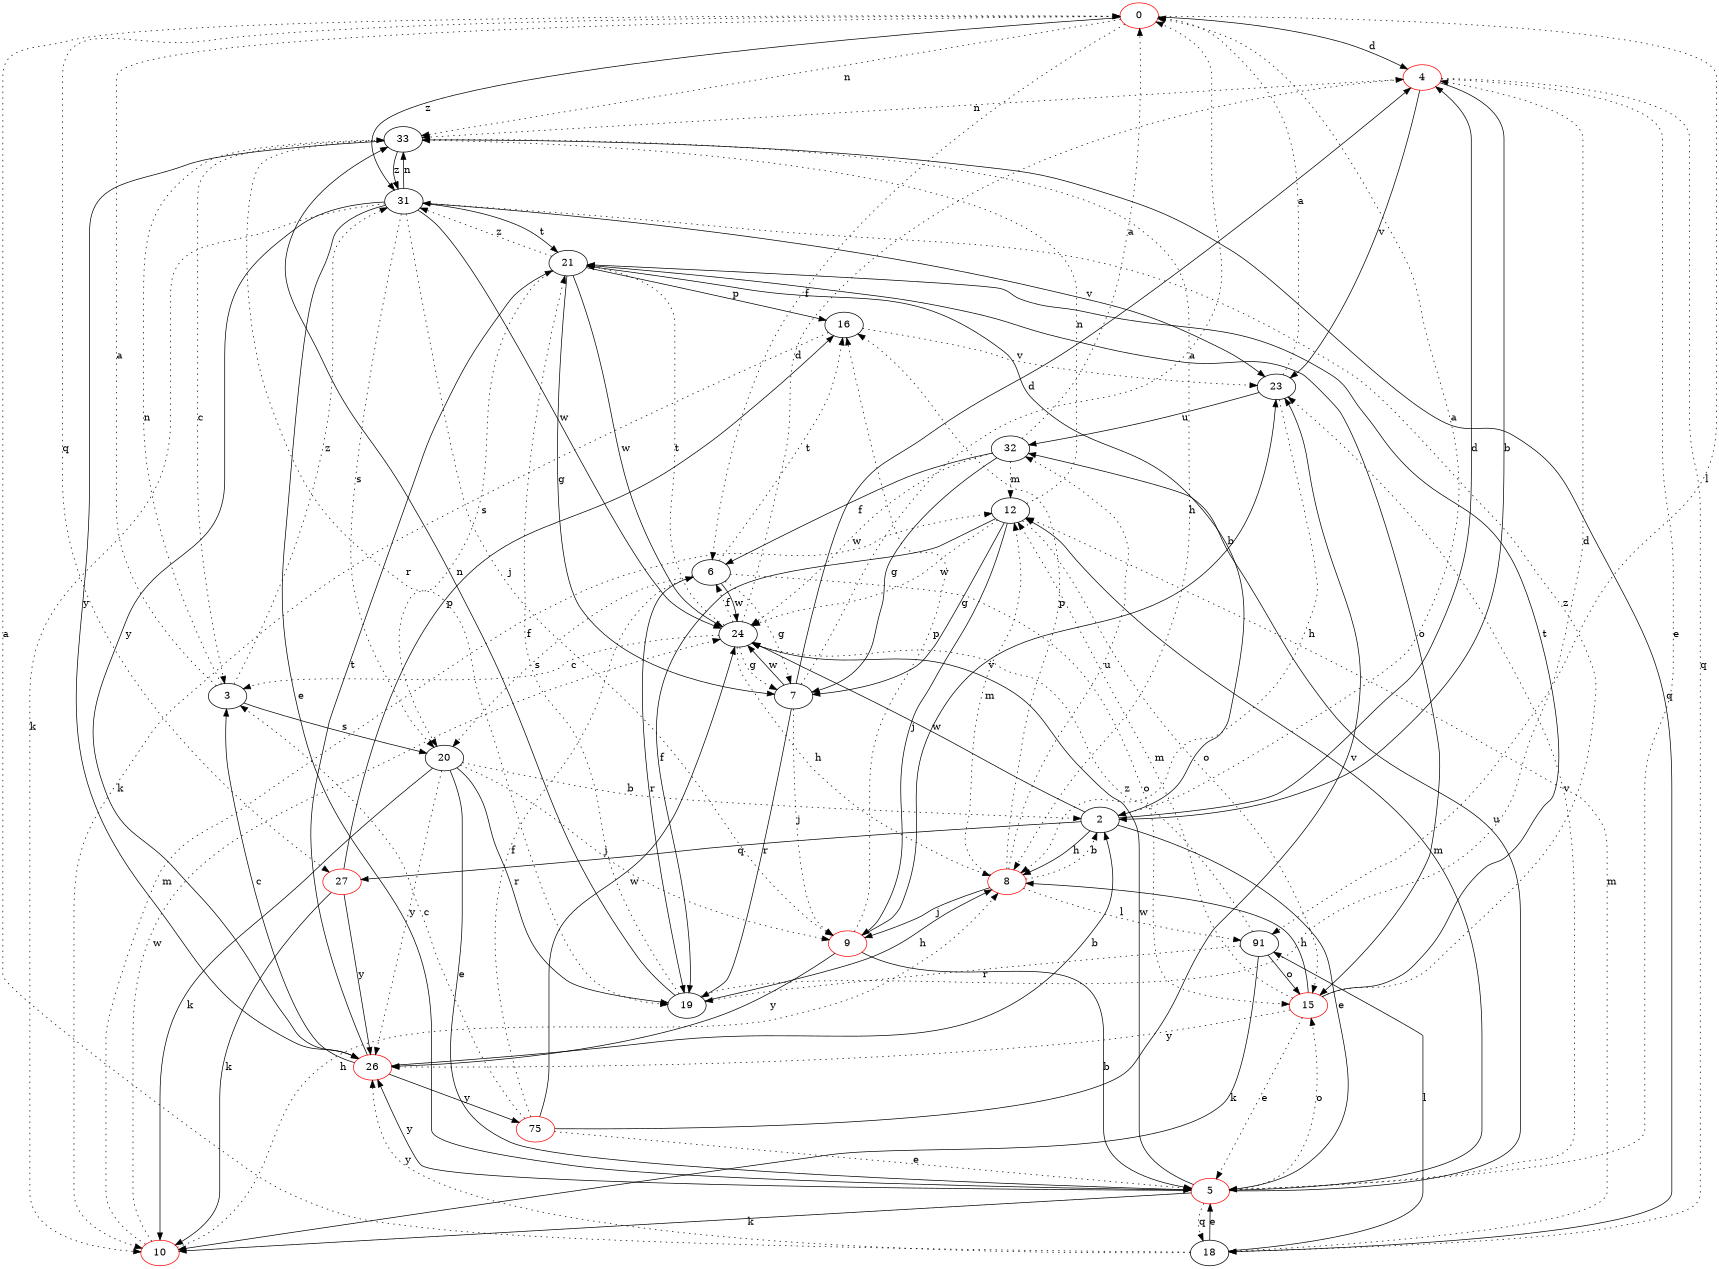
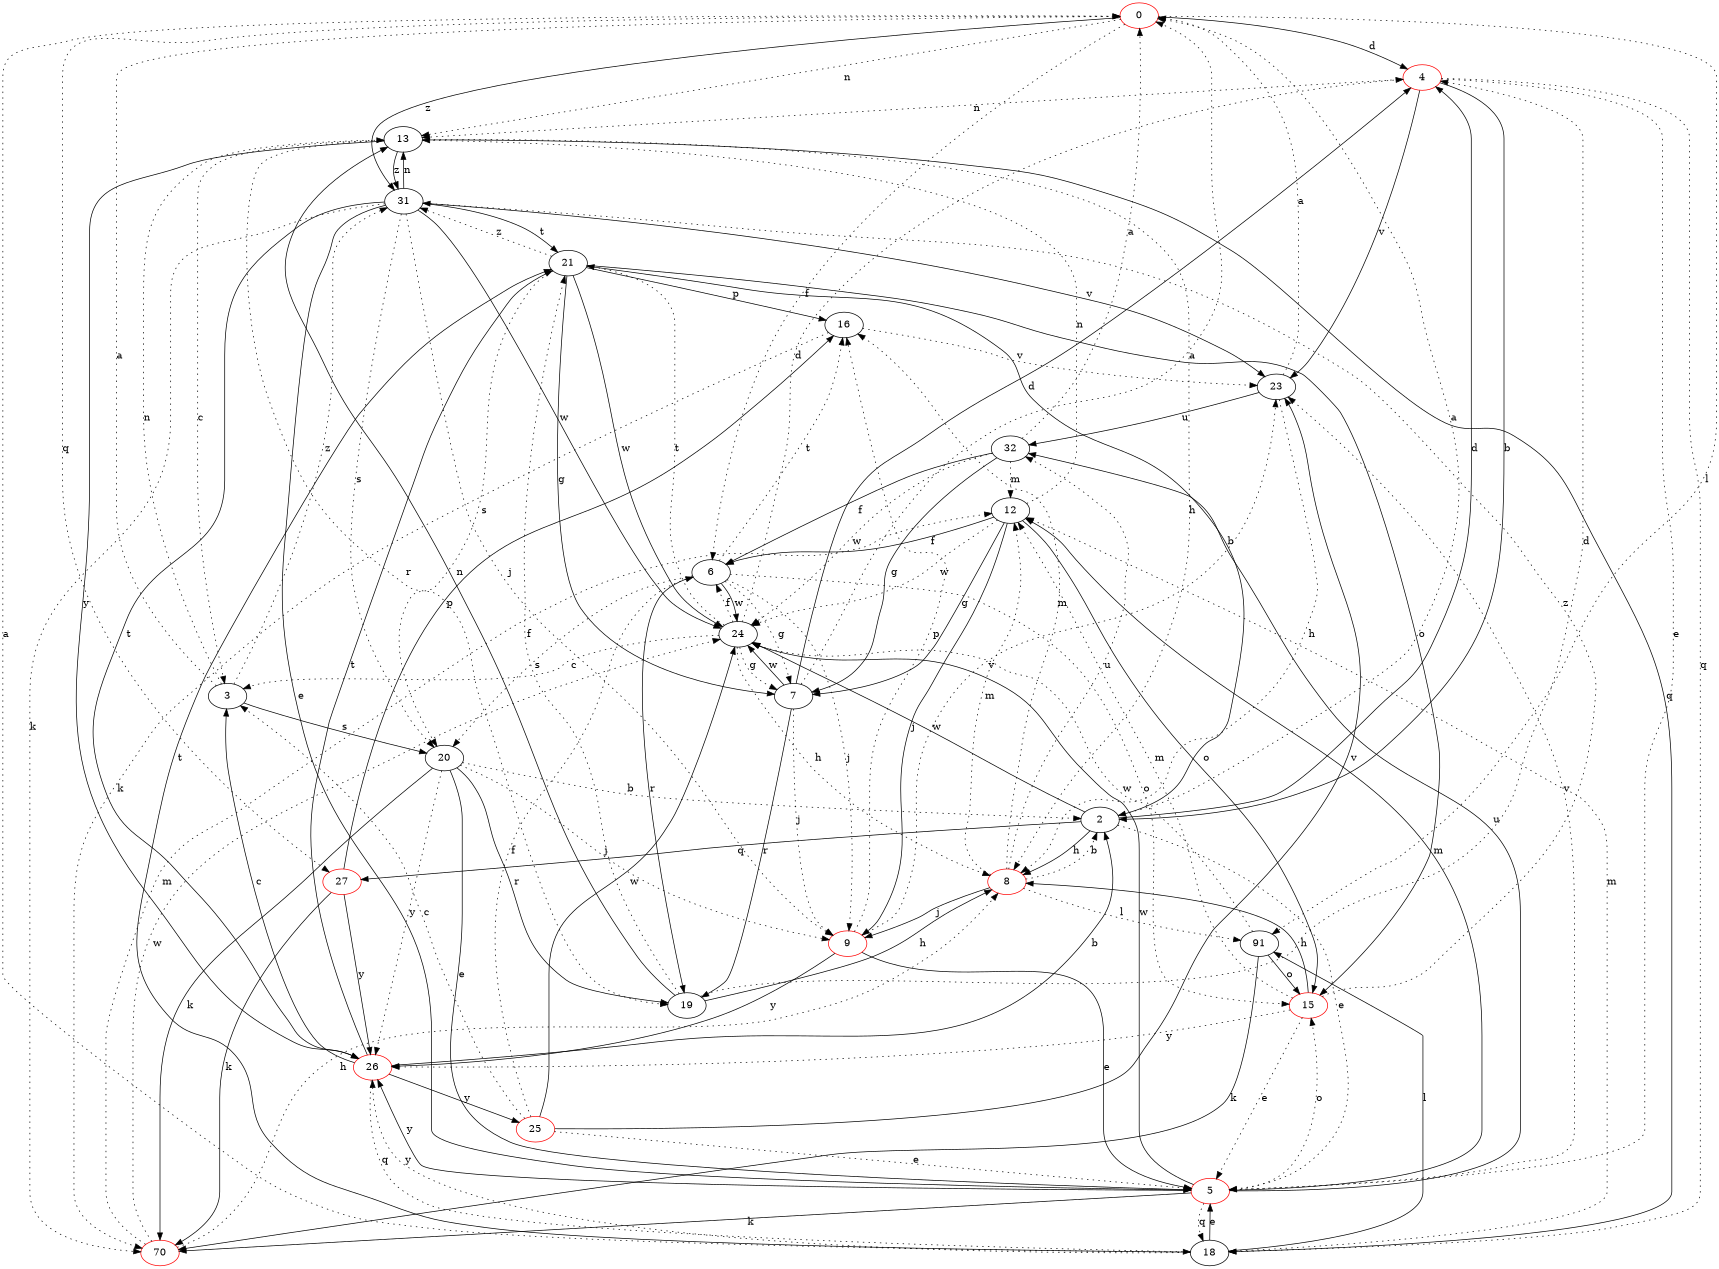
node "33": label "33" -> "13"
edge "15" -> "21": now "18" -> "21"
edge "8" -> "16": label "p" -> "m"
edge "31" -> "26": label "y" -> "t"
edge "9" -> "23": style solid -> dotted
edge "12" -> "19": now "12" -> "6"
edge "6" -> "9": added, label "j"
edge "12" -> "15": style dotted -> solid
edge "91" -> "24": label "z" -> "w"
edge "91" -> "19": removed, label "r"
edge "2" -> "5": style solid -> dotted
edge "9" -> "5": label "b" -> "e"
node "75": label "75" -> "25"
edge "26" -> "18": added, label "q"
node "10": label "10" -> "70"
